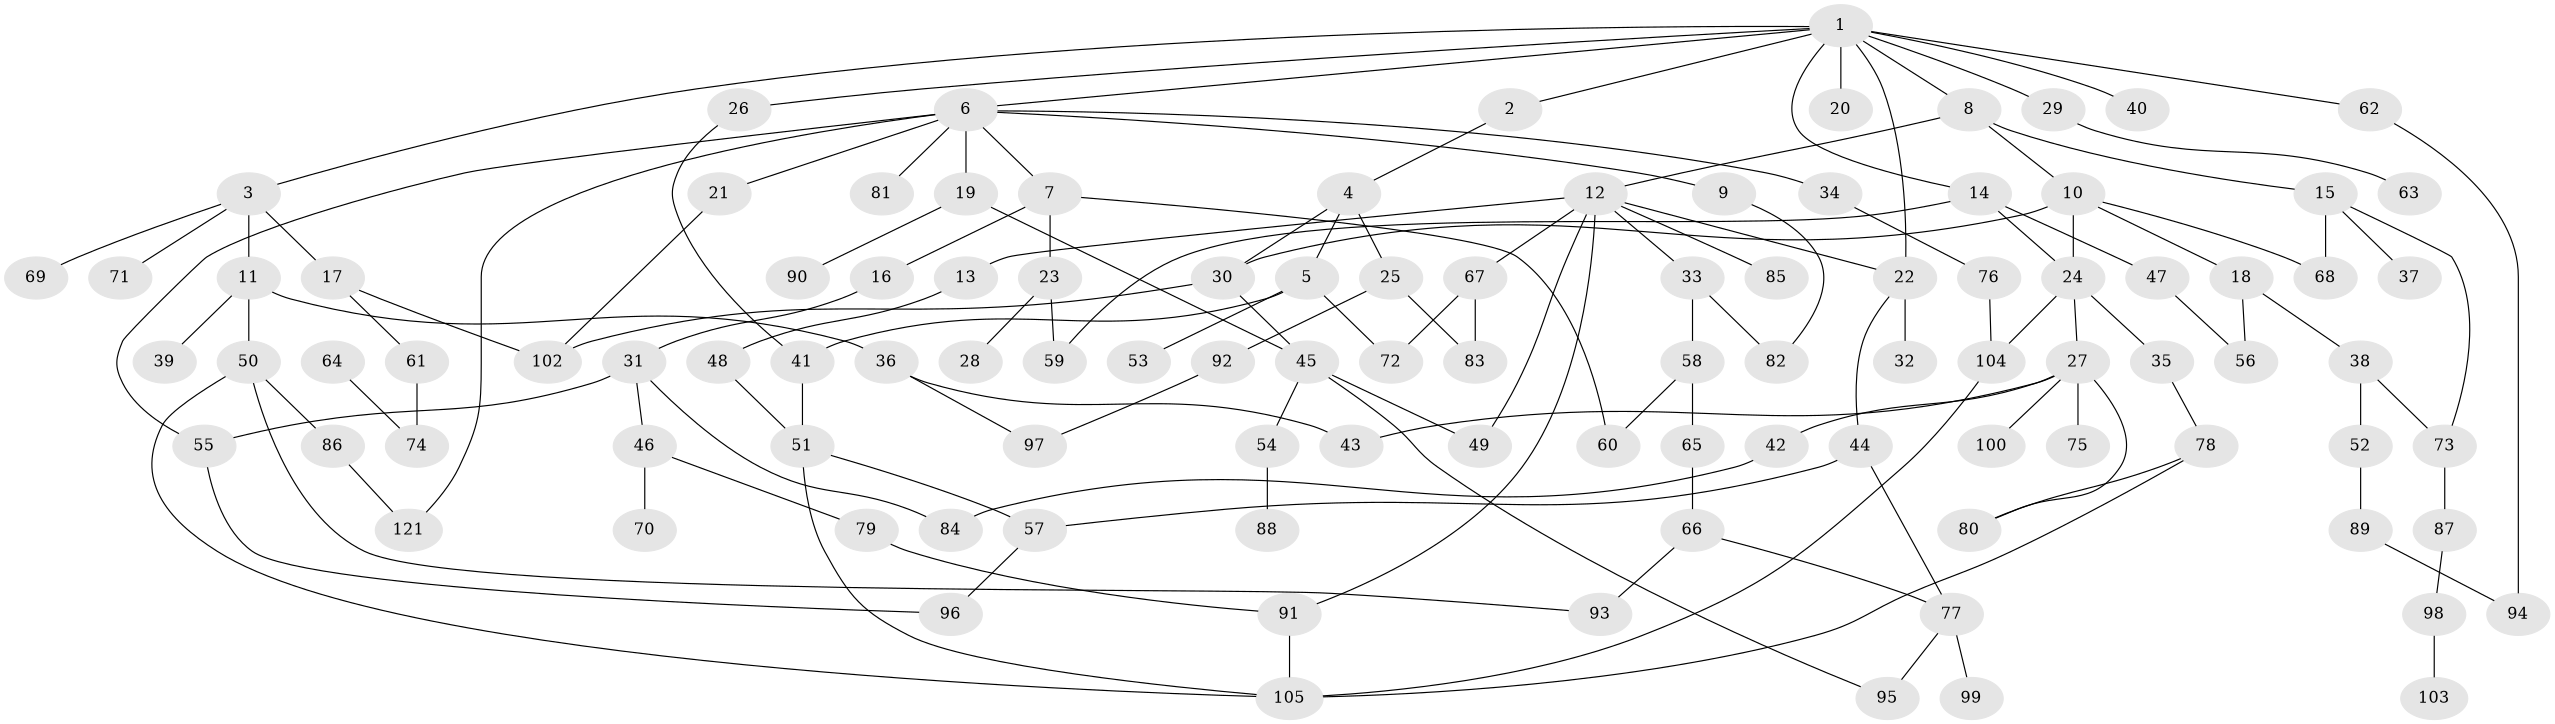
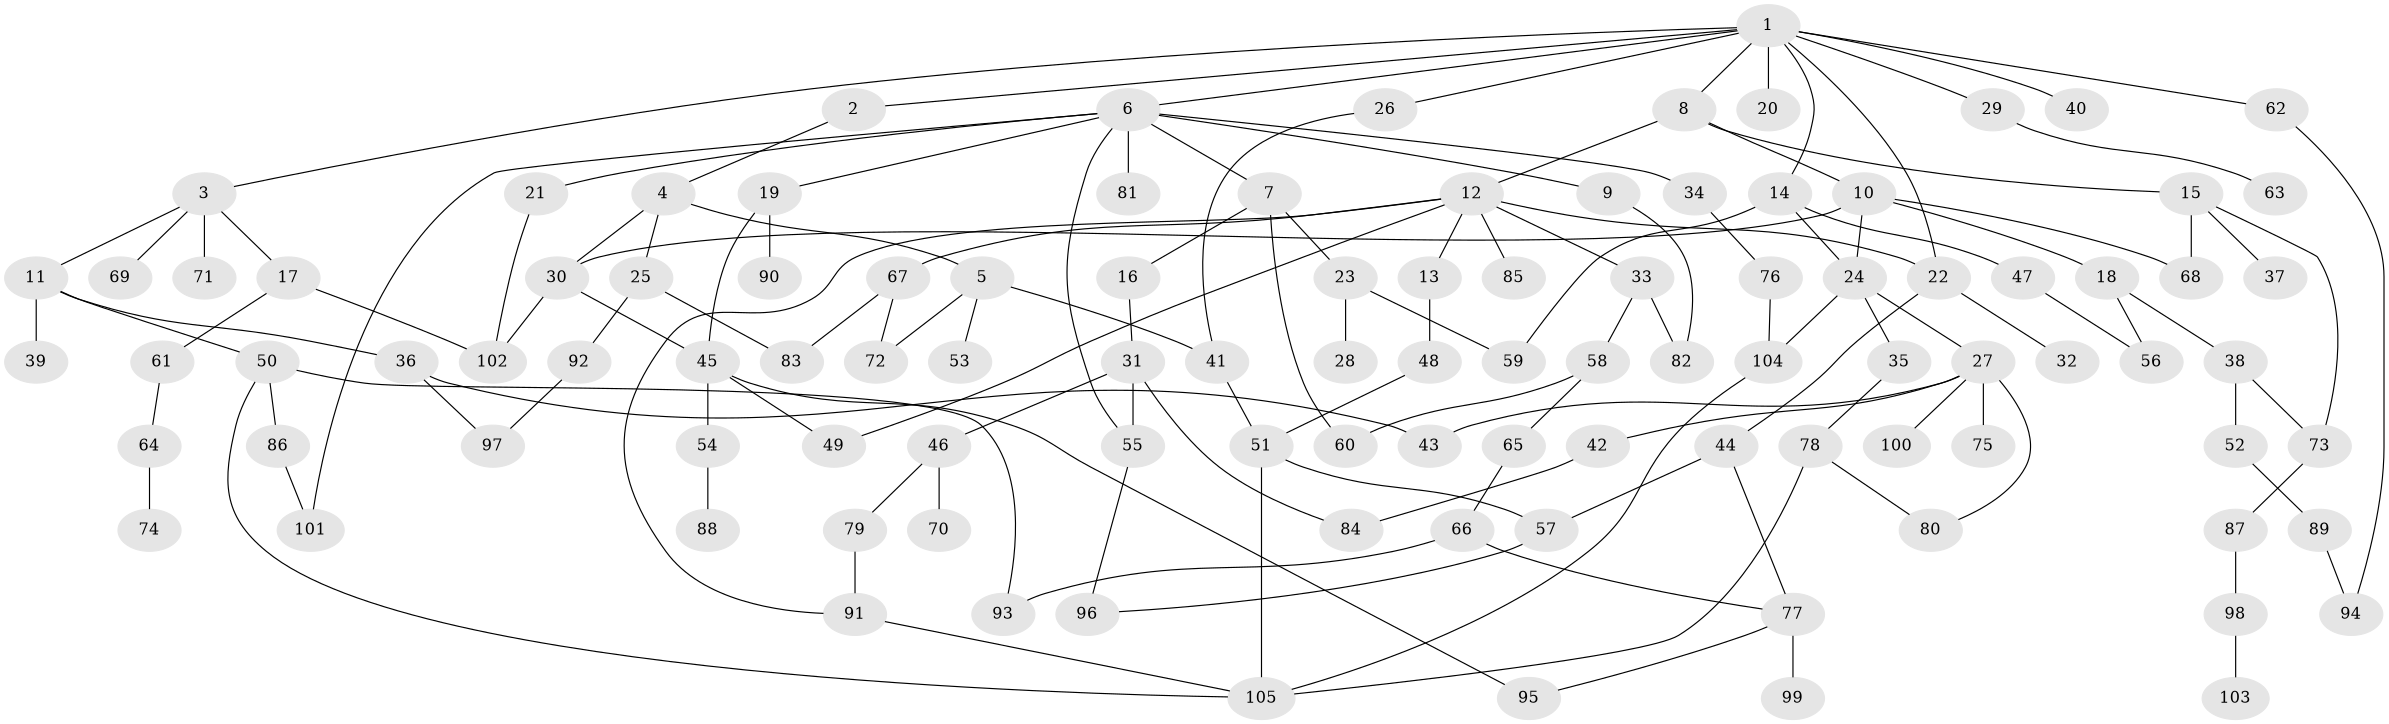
edge "61" -- "74": now "61" -- "64"
node "121": label "121" -> "101"
